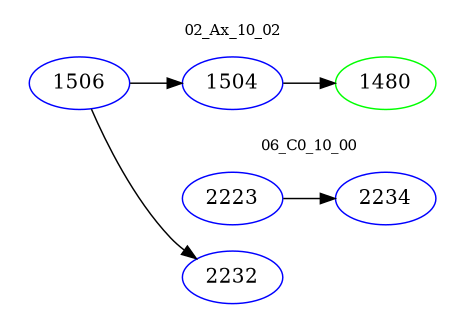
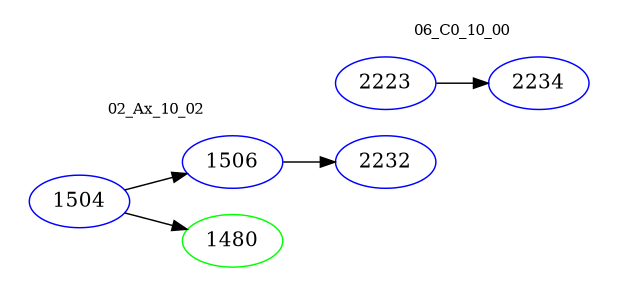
edge "1506" -> "1504": reversed
